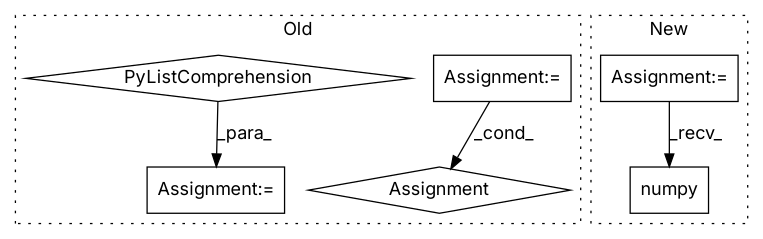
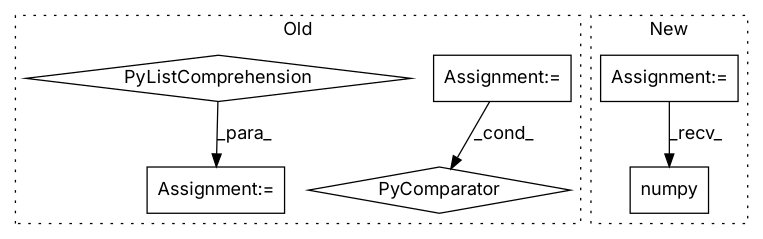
node "Assignment": label "Assignment" -> "PyComparator"
